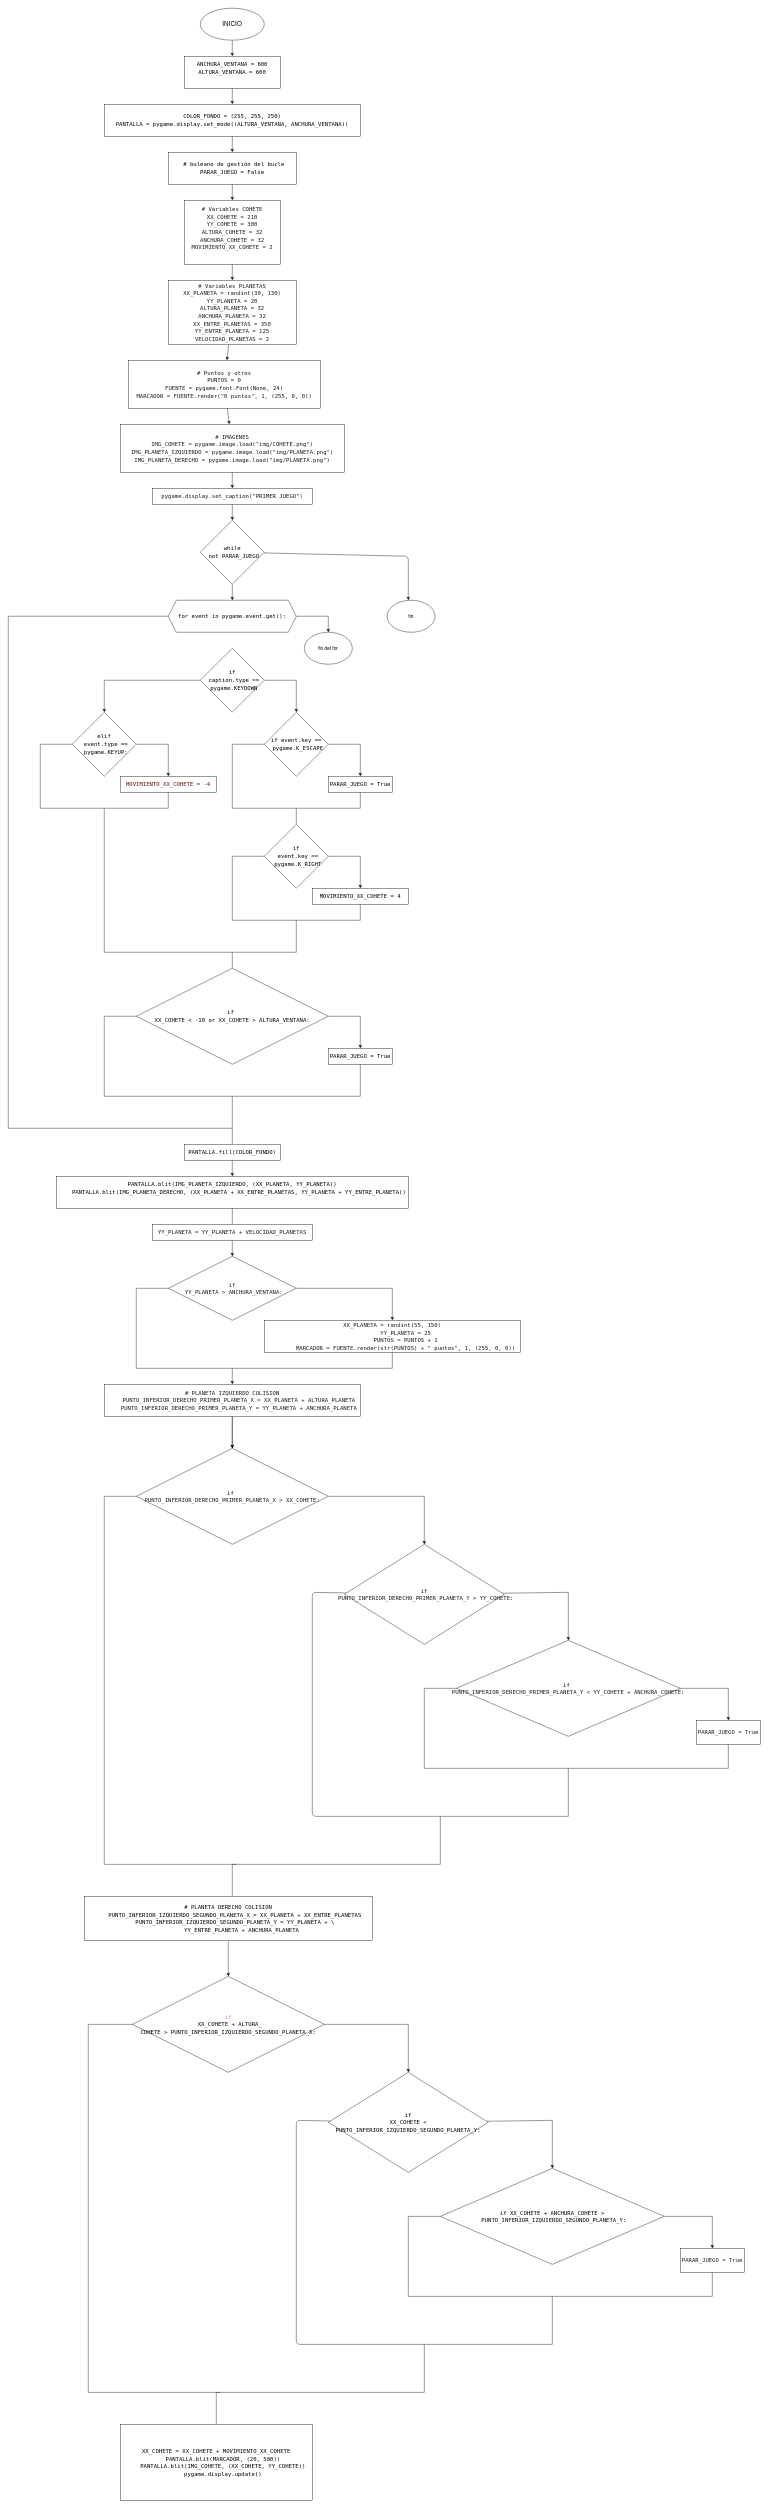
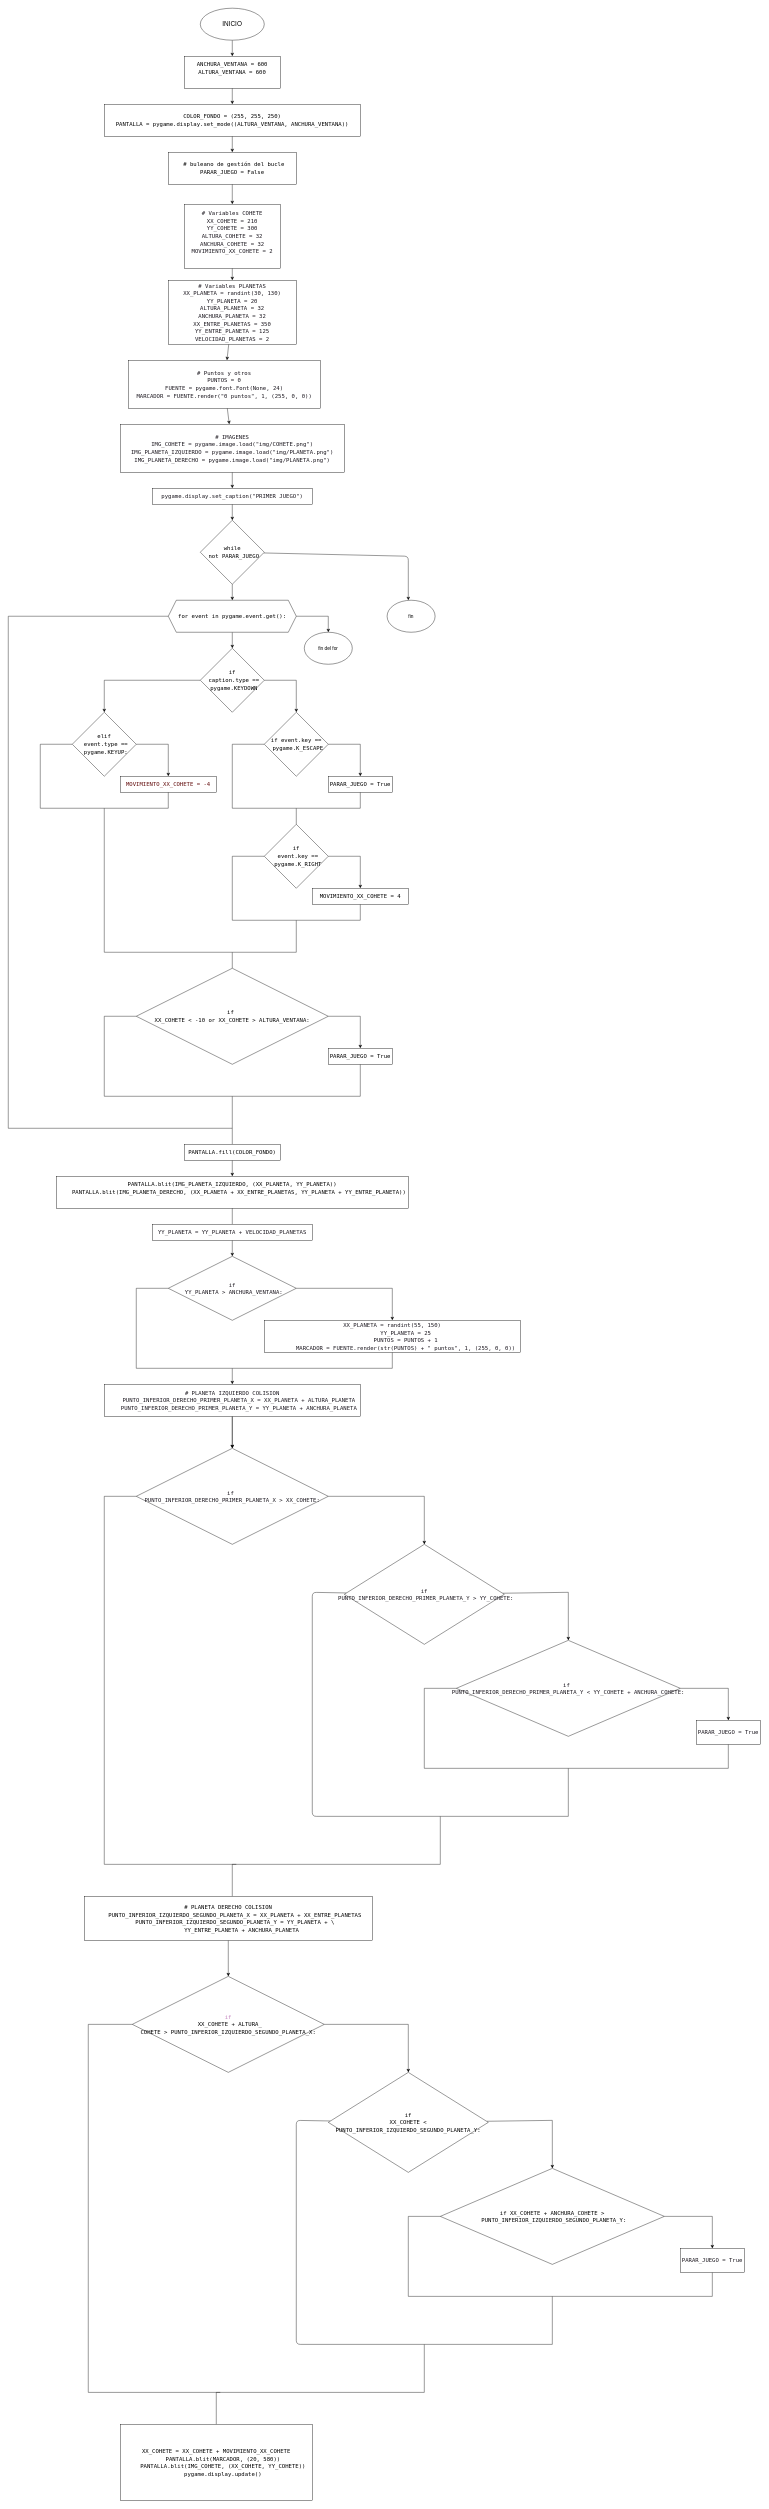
node "# Variables COHETE XX_COHETE = 210 YY_COHETE = 300 ALTURA_COHETE = 32 ANCHURA_COHETE = 32 MOVIMIENTO_XX_COHETE = 2": moved (232, 232) -> (232, 236)
edge "for event in pygame.event.get():" -> "if caption.type == pygame.KEYDOWN": added
